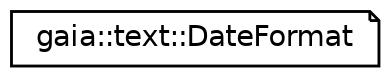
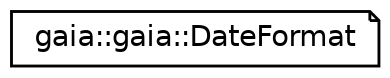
node "gaia::text::DateFormat": label "gaia::text::DateFormat" -> "gaia::gaia::DateFormat"
